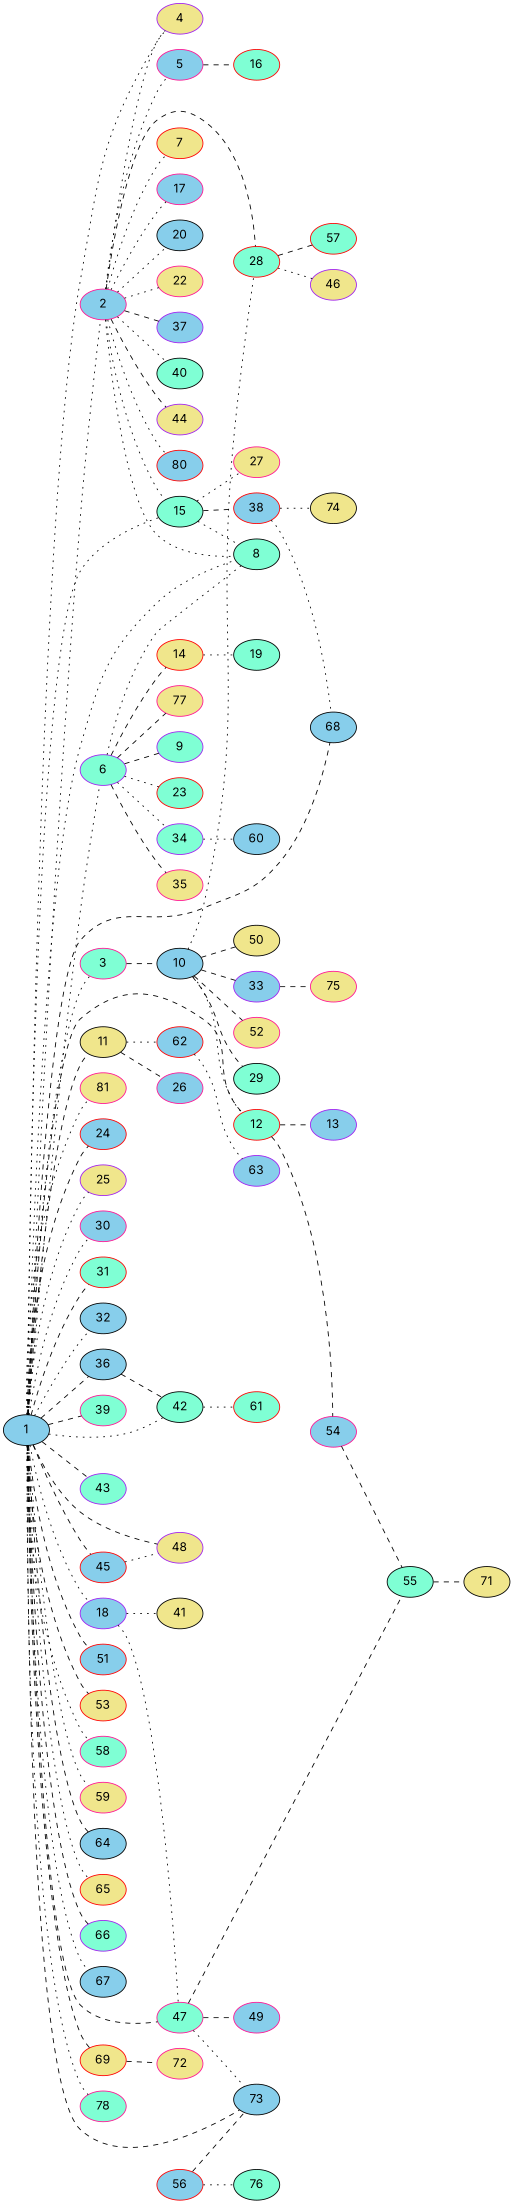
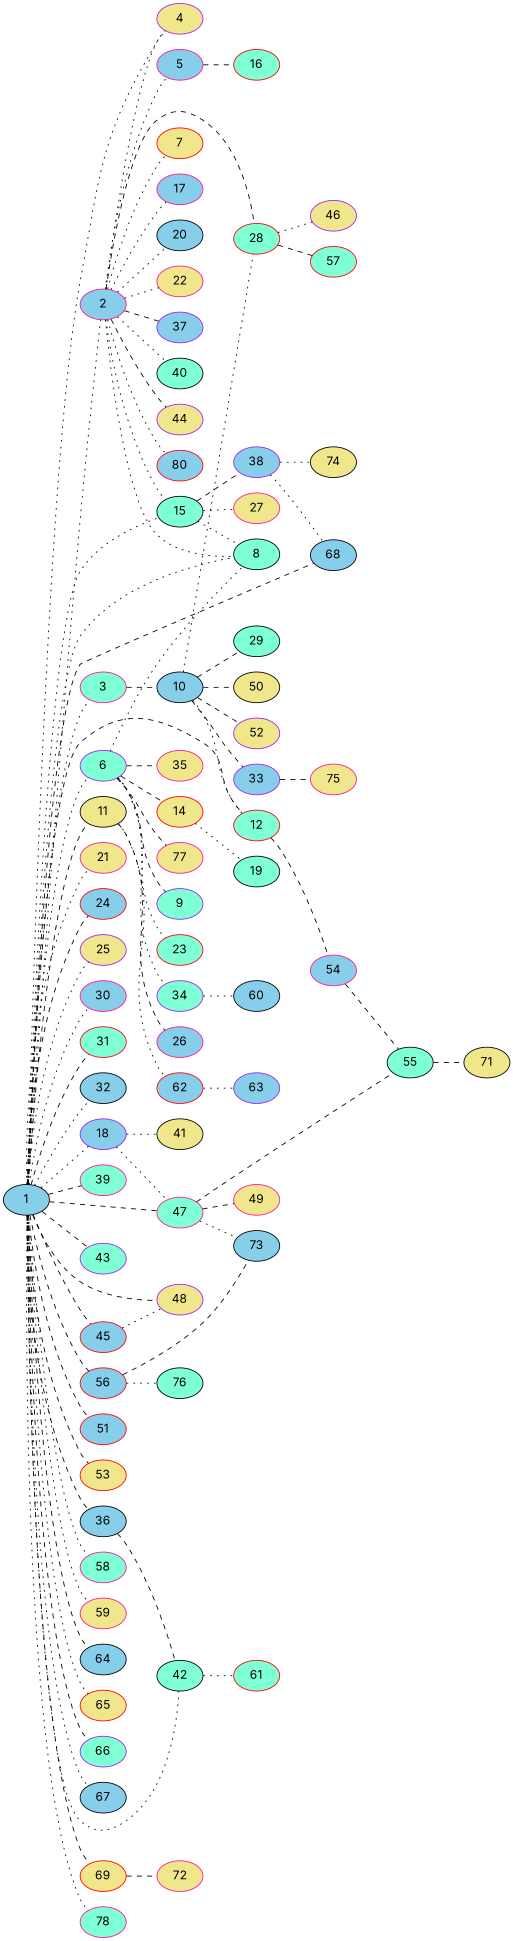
node "38": color red -> purple
node "52": color deeppink -> purple
node "81": label "81" -> "21"
node "13": removed
edge "1" -- "73": now "1" -- "56"
node "49": fillcolor skyblue -> khaki
